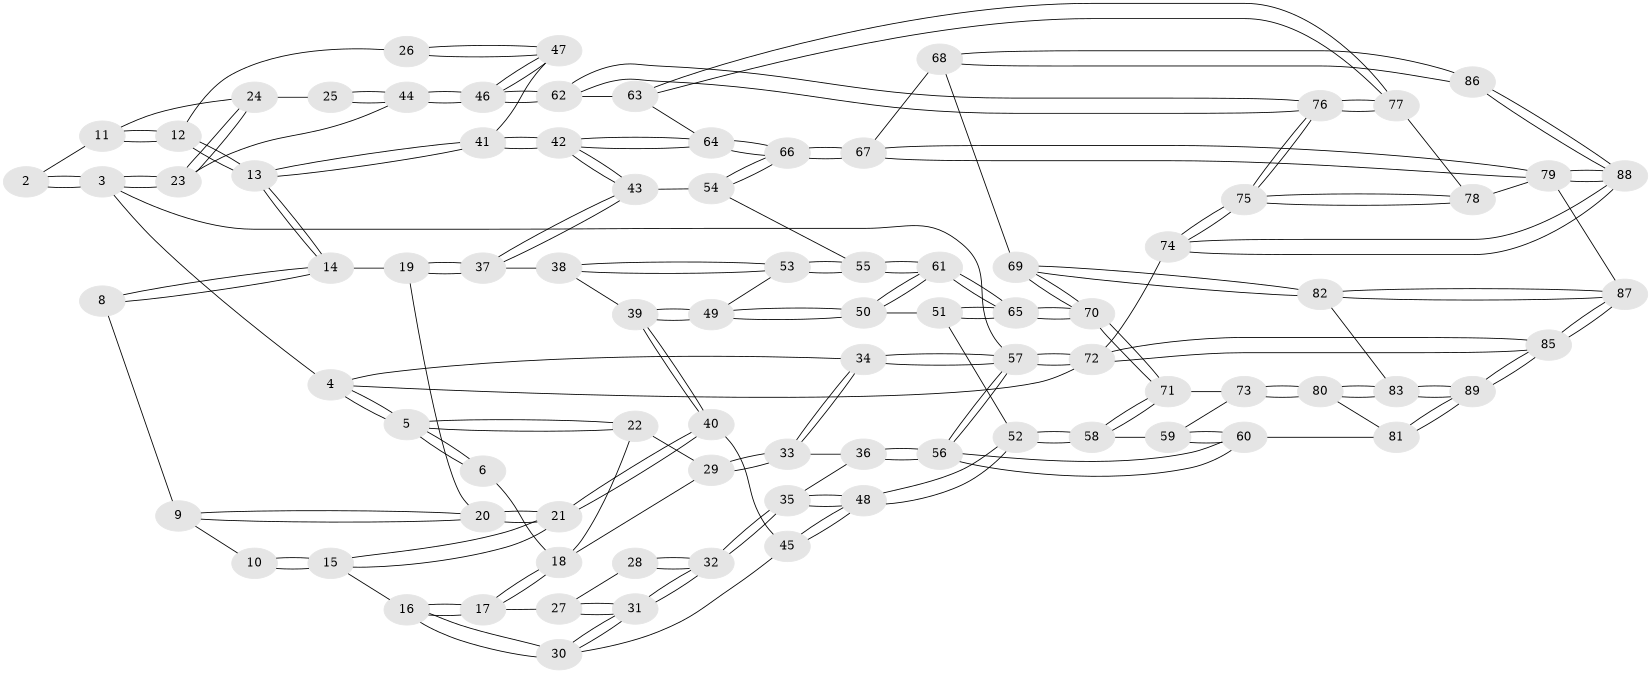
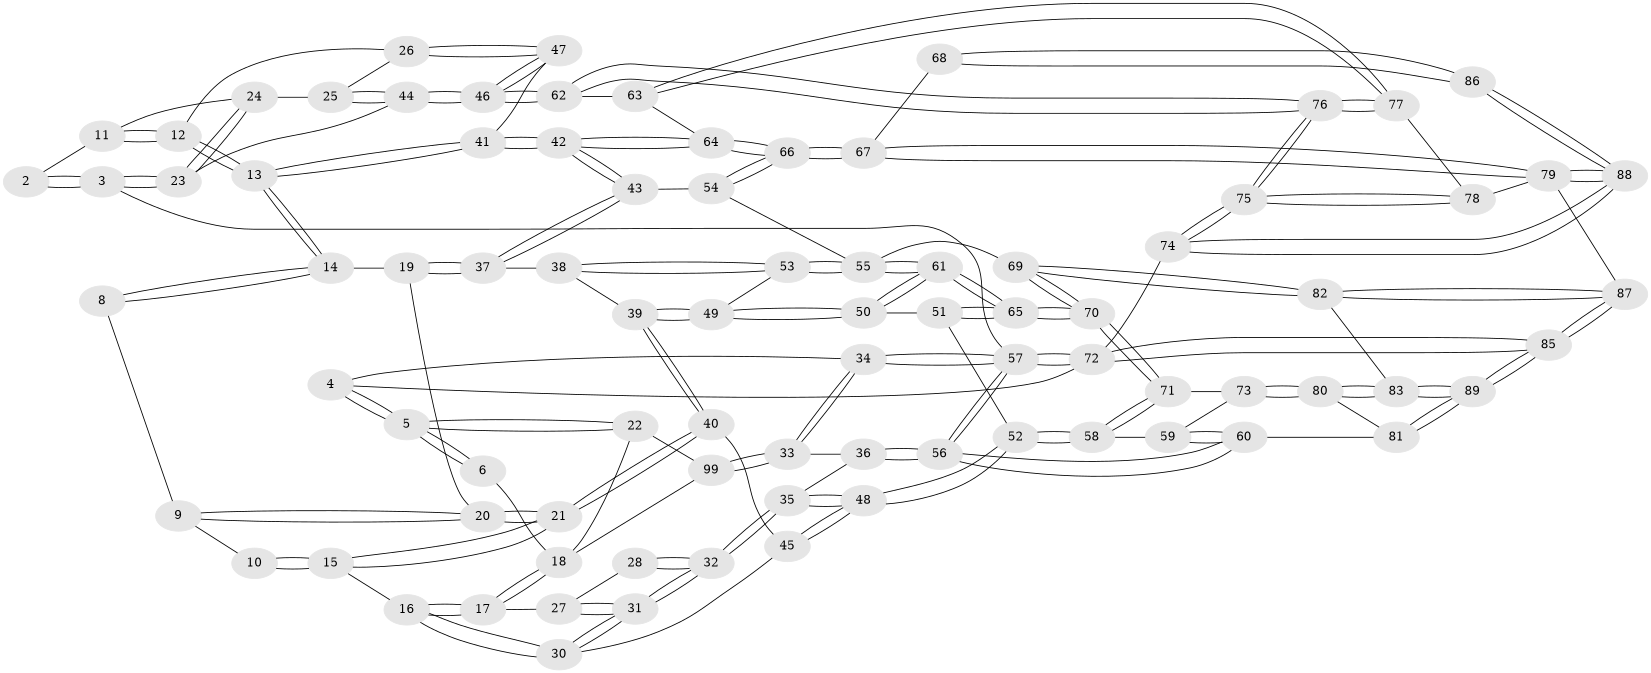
edge "26" -- "25": added
edge "68" -- "69": now "55" -- "69"
edge "3" -- "4": removed
node "29": label "29" -> "99"
